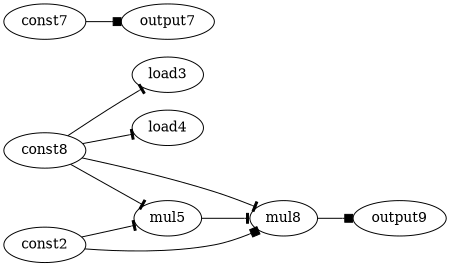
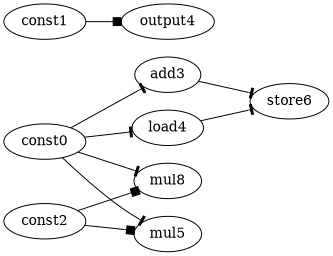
node "const7": label "const7" -> "const1"
node "output7": label "output7" -> "output4"
node "load3": label "load3" -> "add3"
node "store6": added
node "const8": label "const8" -> "const0"
edge "mul5" -> "mul8": removed
node "output9": removed
edge "const2" -> "mul5": arrowhead tee -> box
